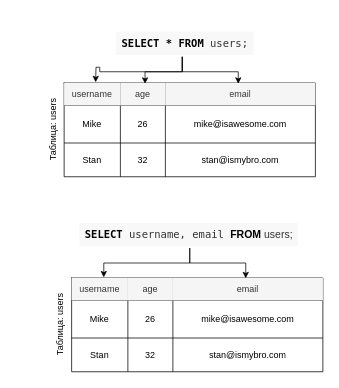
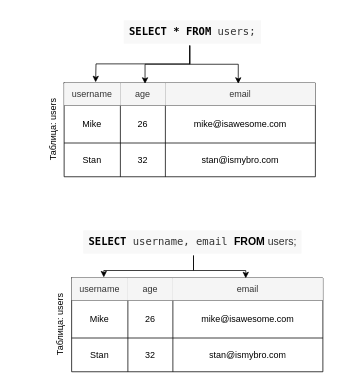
node "SELECT * FROM users;": moved (182, 42) -> (190, 30)
node "SELECT username, email FROM users;": moved (190, 233) -> (194, 240)
